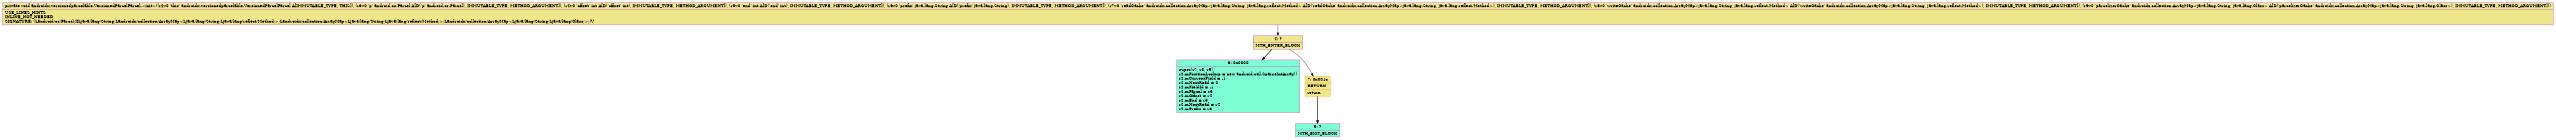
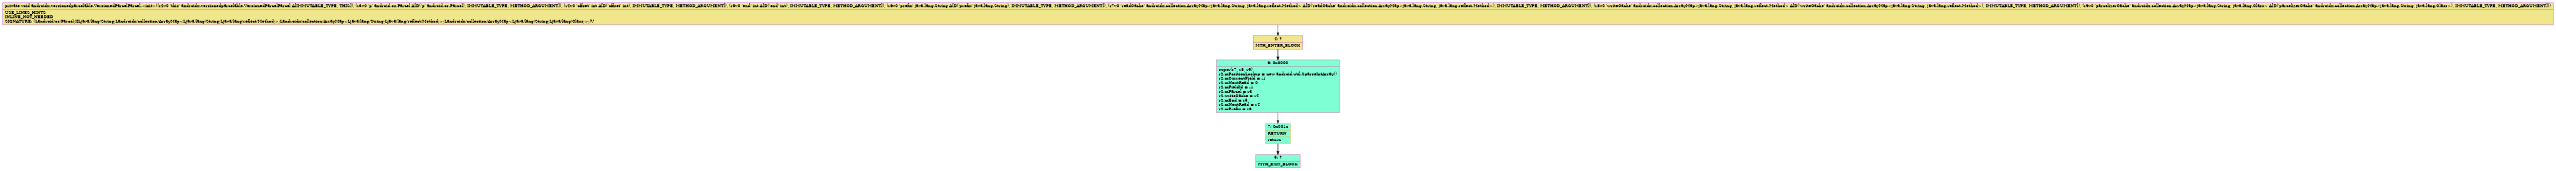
edge "4: ?" -> "7: 0x001c": now "6: 0x0000" -> "7: 0x001c"
node "7: 0x001c": fillcolor khaki -> aquamarine
node "6: 0x0000": text "r2.mOffset = r4" -> "r2.writeCache = r4"
